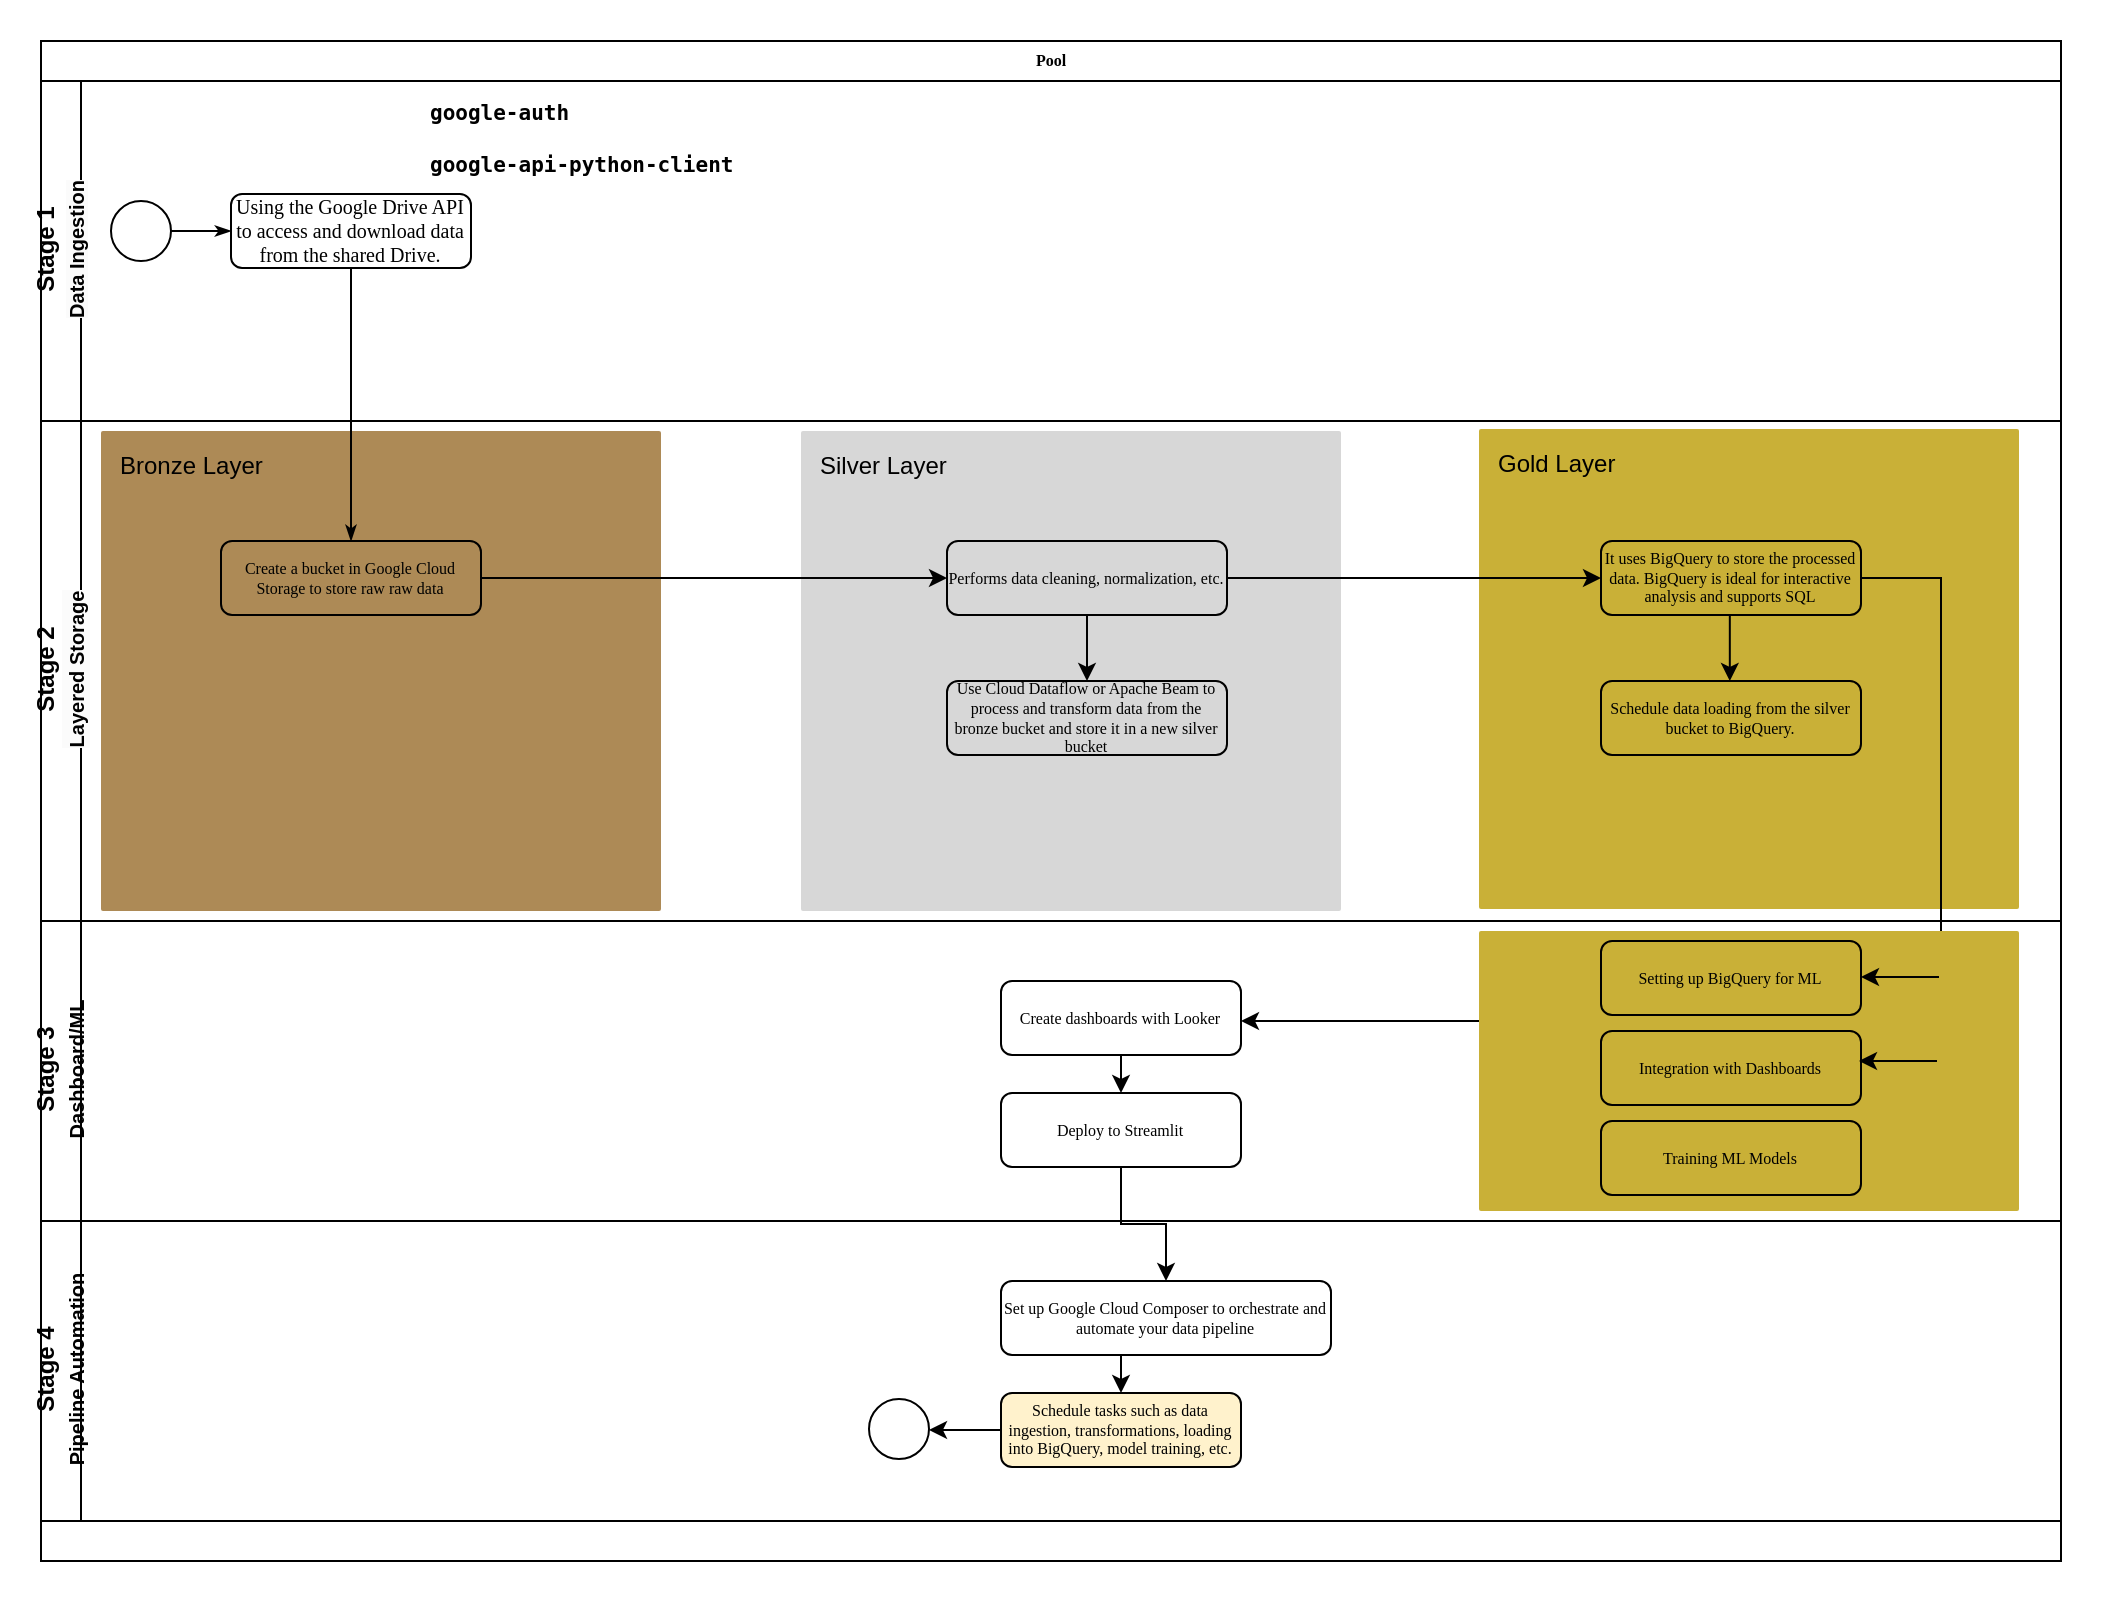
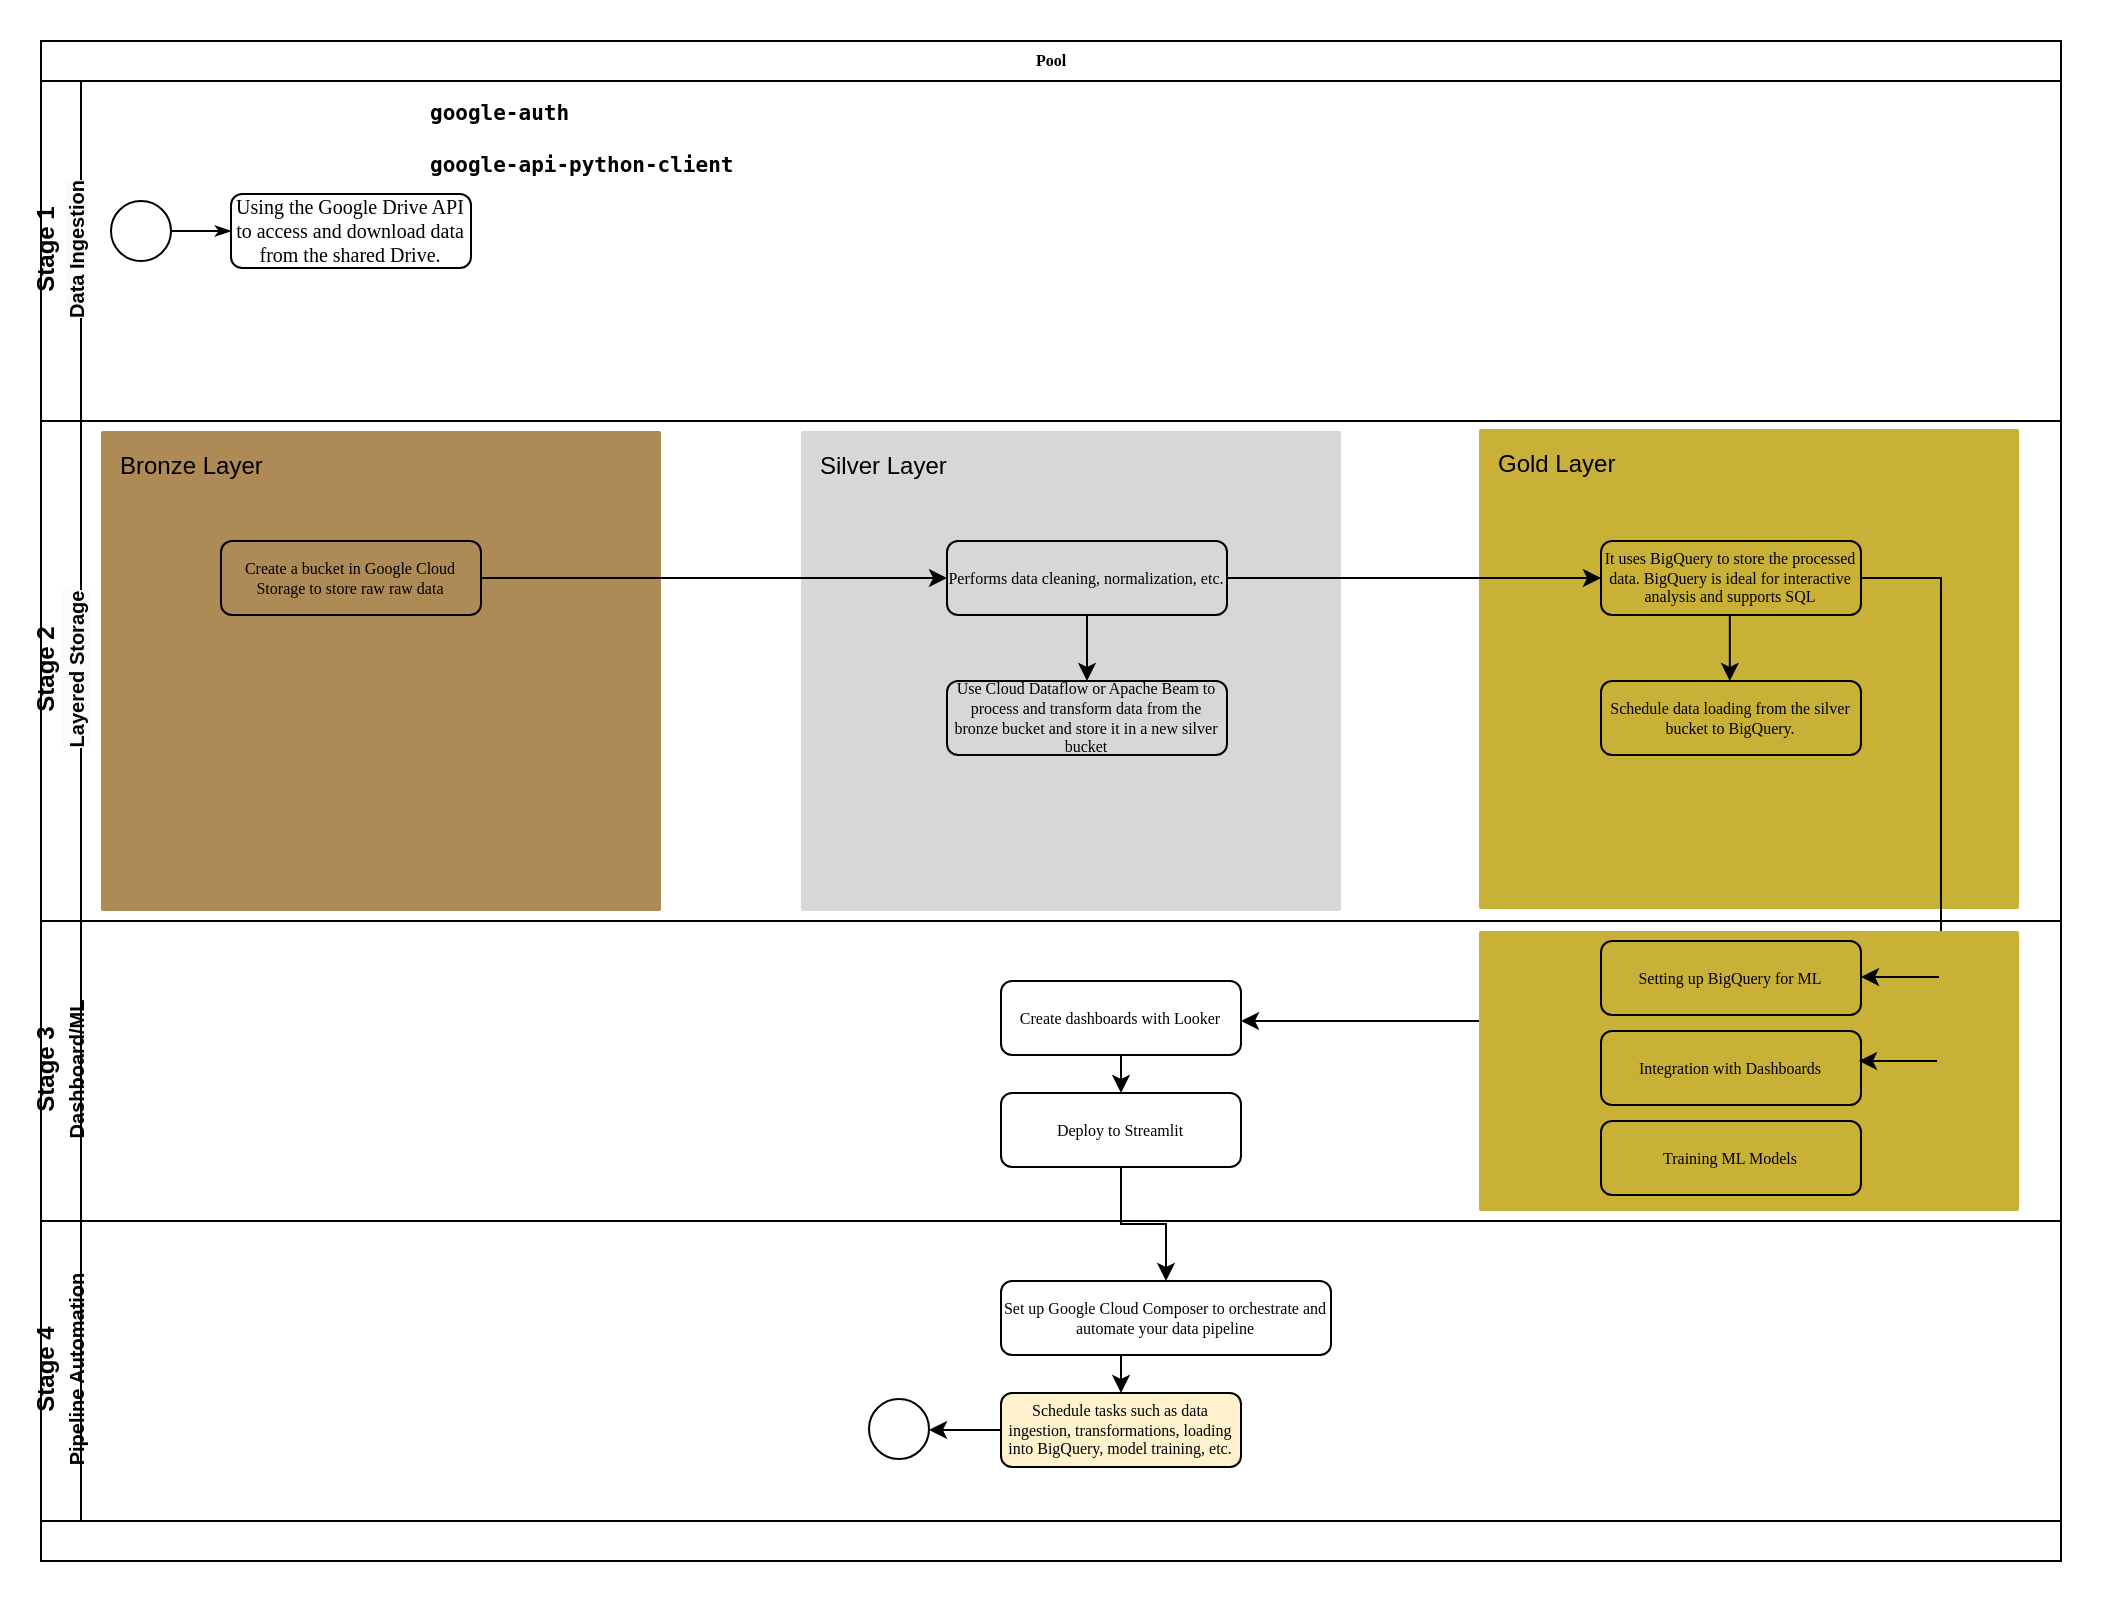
edge "Using the Google Drive API to access and download data from the shared Drive." -> "Create a bucket in Google Cloud Storage to store raw raw data": removed
